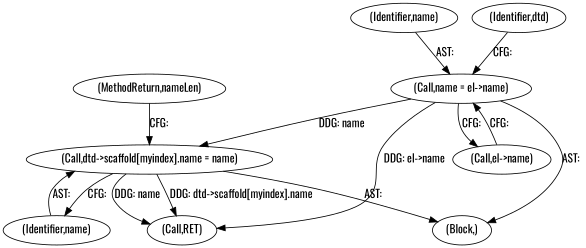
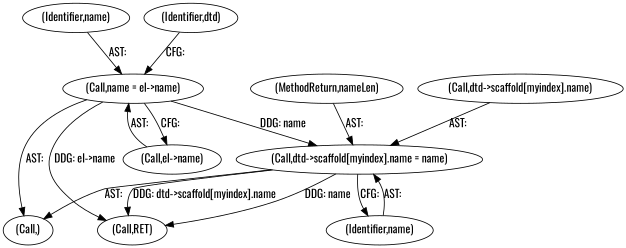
node "(Call,dtd->scaffold[myindex].name)": added
edge "(MethodReturn,nameLen)" -> "(Call,dtd->scaffold[myindex].name = name)": label "CFG: " -> "AST: "
edge "(Call,el->name)" -> "(Call,name = el->name)": label "CFG: " -> "AST: "
node "(Block,)": label "(Block,)" -> "(Call,)"
